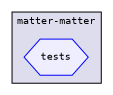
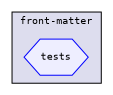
cluster "matter-matter": label "matter-matter" -> "front-matter"
